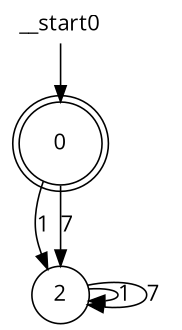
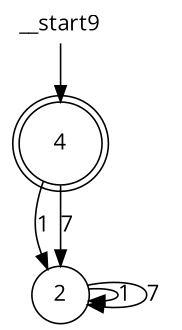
node "__start0": label "__start0" -> "__start9"
node "0": label "0" -> "4"
